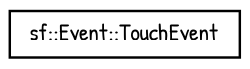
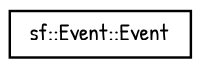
node "sf::Event::TouchEvent": label "sf::Event::TouchEvent" -> "sf::Event::Event"
